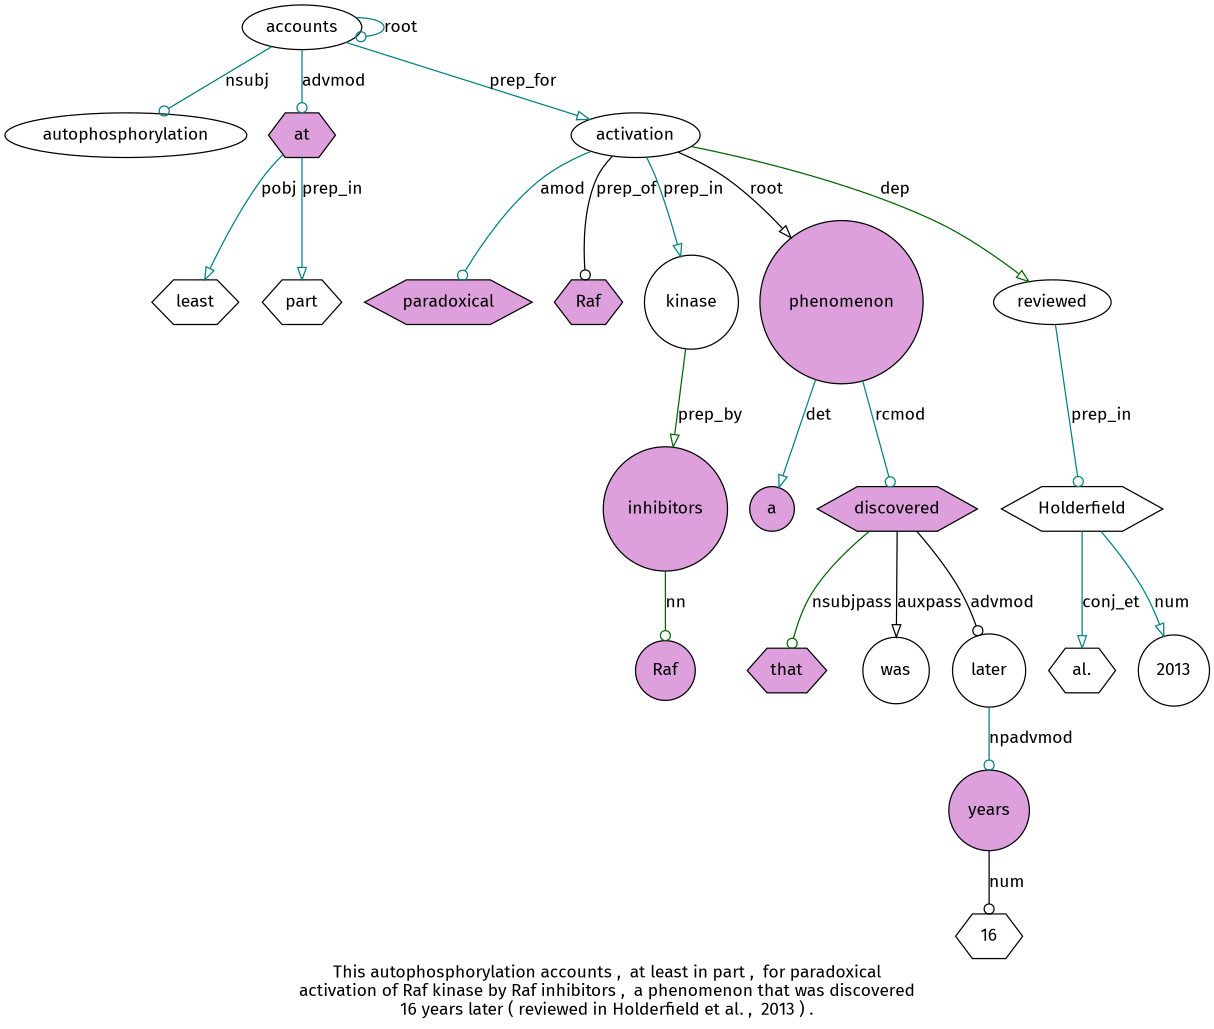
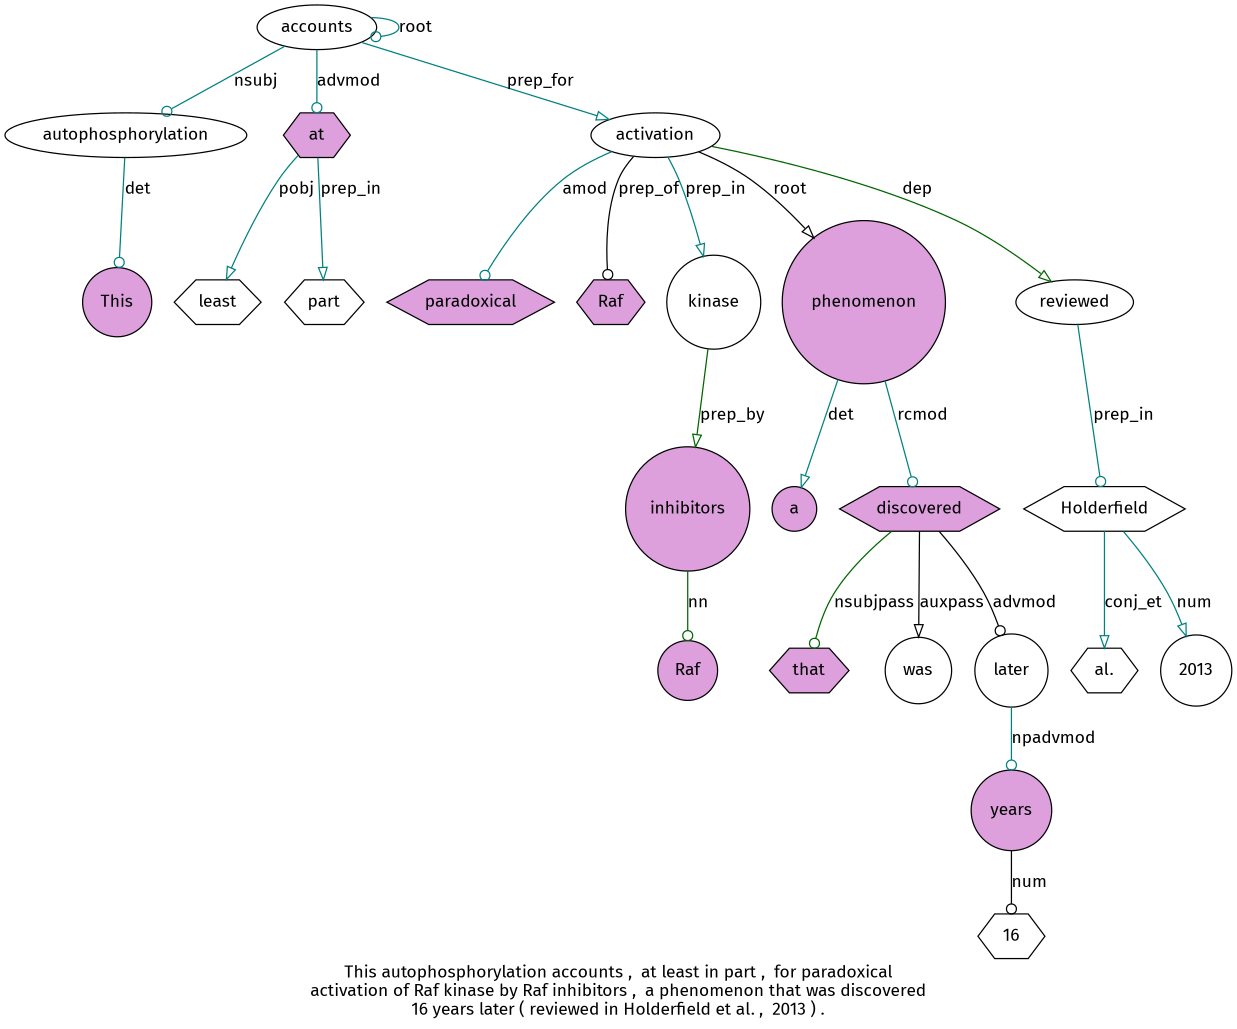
node "This": added
